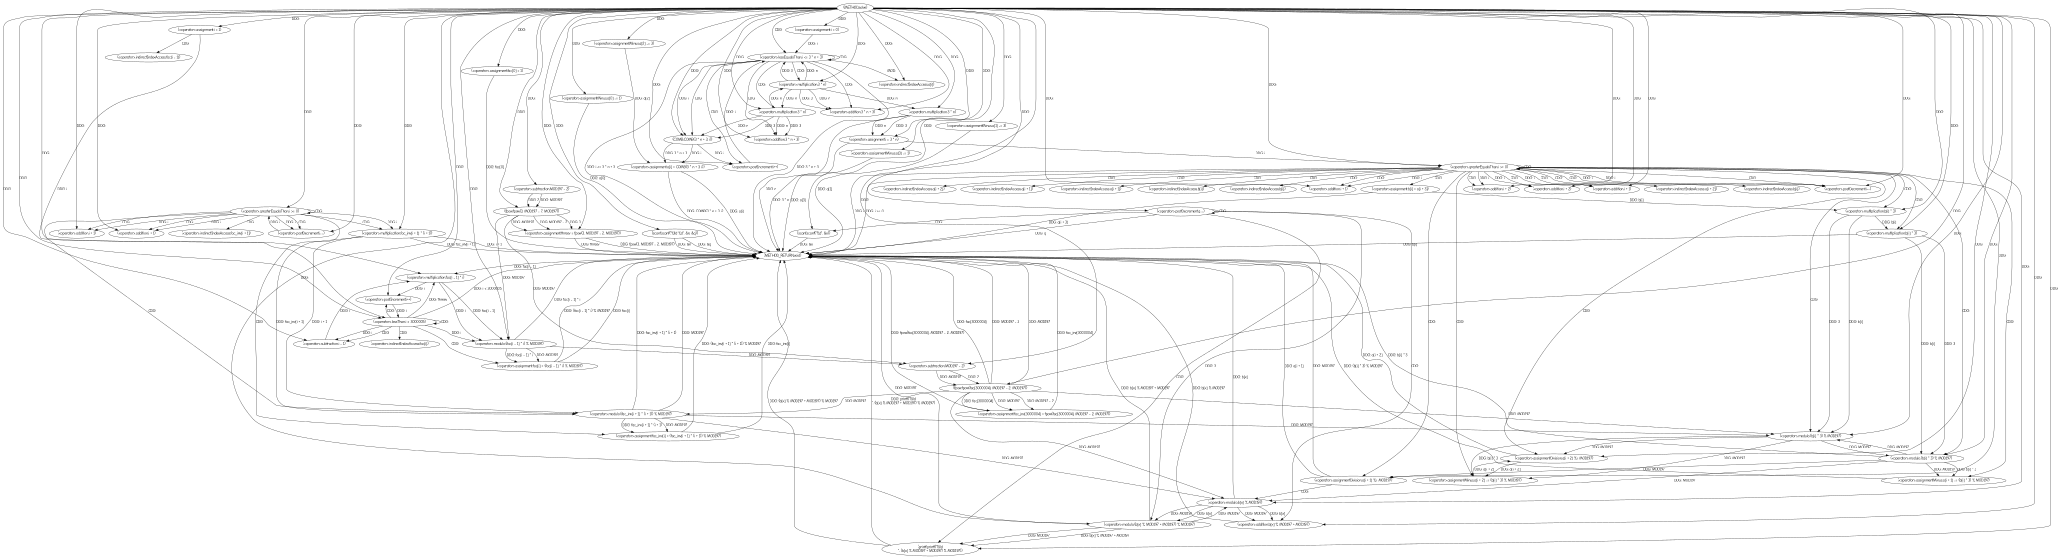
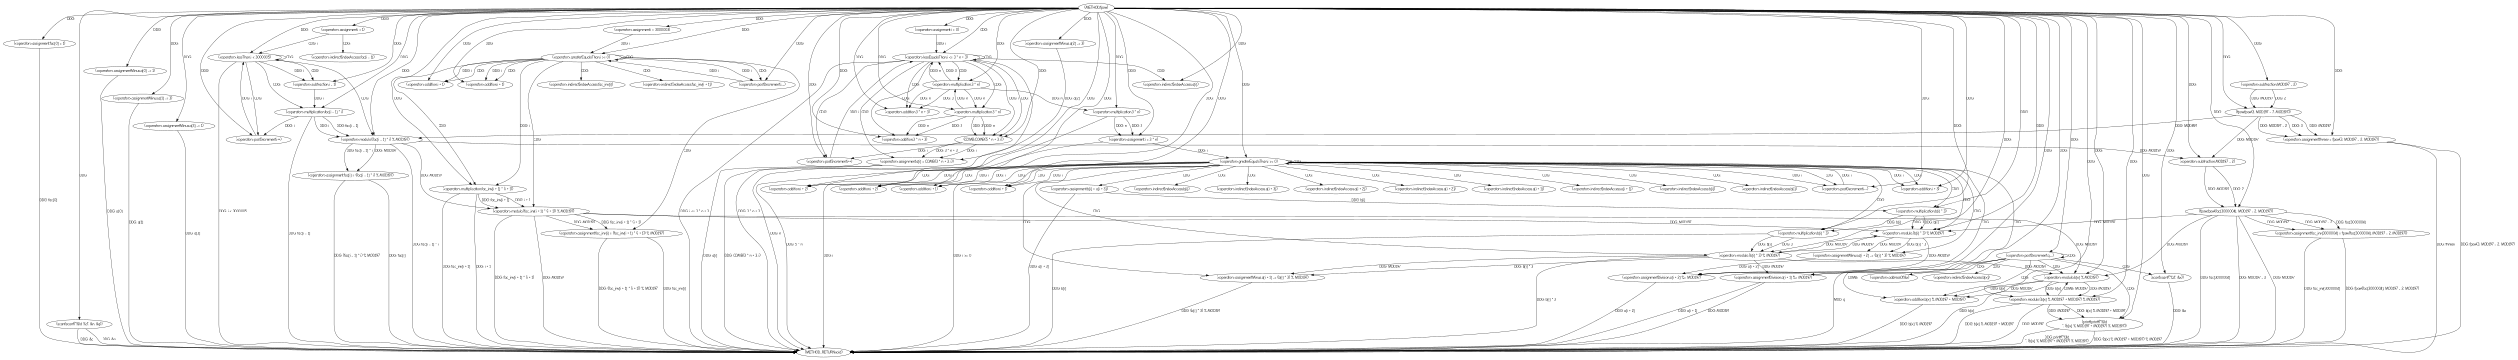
node "(METHOD,solve)": label "(METHOD,solve)" -> "(METHOD,fpow)"
node "(<operator>.assignment,i = 3000003)": added
edge "(<operator>.lessEqualsThan,i <= 3 * n + 3)" -> "(<operator>.indirectIndexAccess,a[i])": label "MOD: " -> "CDG: "
node "(<operator>.indirectIndexAccess,fac_inv[i])": added
edge "(<operator>.lessEqualsThan,i <= 3 * n + 3)" -> "(<operator>.assignment,a[i] = COMB(3 * n + 3, i))": added, label "CDG:"
node "(COMB,COMB(3 * n + 3, i))": label "(COMB,COMB(3 * n + 3, i))" -> "(COMB,COMB(5 * n + 3, i))"
edge "(<operator>.assignment,i = 1)" -> "(<operator>.lessThan,i < 3000005)": label "DDG: i" -> "CDG: i"
node "(<operator>.indirectIndexAccess,a[i + 3])": added
node "(<operator>.addition,i + 3)": added
edge "(<operator>.assignment,i = 3 * n)" -> "(METHOD_RETURN,void)": label "DDG: 3 * n" -> "DDG: 5 * n"
edge "(<operator>.postDecrement,q--)" -> "(METHOD_RETURN,void)": label "DDG: q" -> "MOD: q"
edge "(METHOD_RETURN,void)" -> "(<operator>.multiplication,fac[i - 1] * i)": reversed
edge "(fpow,fpow(3, MOD197 - 7, MOD197))" -> "(<operator>.modulo,(fac[i - 1] * i) % MOD197)": label "DDG: MOD197" -> "DDG: MOD897"
node "(<operator>.addressOf,&x)": added
node "(<operator>.indirectIndexAccess,b[x])": added
edge "(<operator>.lessThan,i < 3000005)" -> "(<operator>.multiplication,fac[i - 1] * i)": label "DDG: threev" -> "CDG: "
edge "(<operator>.lessThan,i < 3000005)" -> "(<operator>.modulo,(fac[i - 1] * i) % MOD197)": label "DDG: i" -> "CDG: "
node "(<operator>.indirectIndexAccess,fac[i])": removed
edge "(<operator>.lessThan,i < 3000005)" -> "(<operator>.assignment,fac[i] = (fac[i - 1] * i) % MOD197)": removed, label "CDG:"
edge "(<operator>.postDecrement,q--)" -> "(<operator>.modulo,(b[x] % MOD197 + MOD197) % MOD197)": label "DDG: 3" -> "CDG: "
edge "(<operator>.postDecrement,q--)" -> "(<operator>.addition,b[x] % MOD197 + MOD197)": label "CDG: " -> "COMB: "
edge "(fpow,fpow(fac[3000004], MOD197 - 2, MOD197))" -> "(<operator>.modulo,(fac_inv[i + 1] * (i + 1)) % MOD197)": now "(<operator>.modulo,(fac[i - 1] * i) % MOD197)" -> "(<operator>.modulo,(fac_inv[i + 1] * (i + 1)) % MOD197)"
edge "(<operator>.assignmentDivision,a[i + 2] %= MOD197)" -> "(<operator>.assignmentMinus,a[i + 2] -= (b[i] * 3) % MOD197)": removed, label "DDG: a[i + 2]"
edge "(<operator>.assignmentDivision,a[i + 1] %= MOD197)" -> "(<operator>.modulo,b[x] % MOD197)": now "(<operator>.postDecrement,q--)" -> "(<operator>.modulo,b[x] % MOD197)"
edge "(<operator>.modulo,(b[x] % MOD197 + MOD197) % MOD197)" -> "(<operator>.modulo,b[x] % MOD197)": label "DDG: MOD197" -> "COMB: MOD197"
